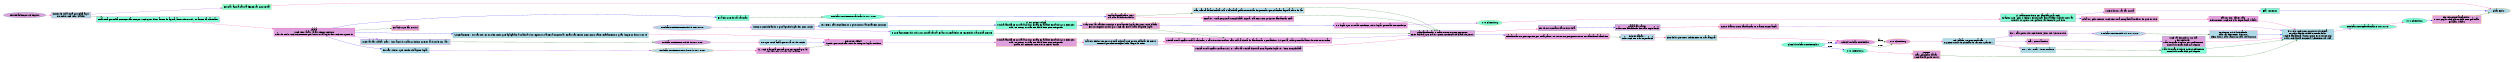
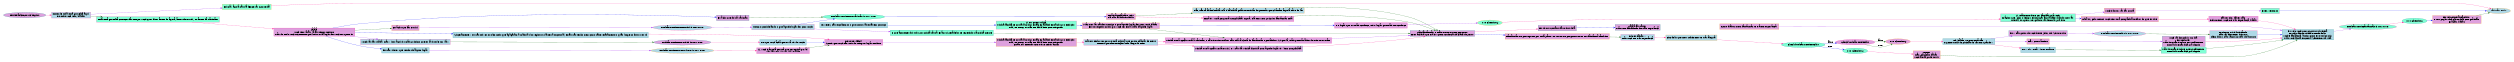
node "Ela, veremos": label "Ela, veremos" -> "Pues, veremos"
node "Chat ends.": label "Chat ends." -> "Zariman ends."
node "Eu acho que foi na Zariman": fillcolor aquamarine -> plum
edge "Mesmo considerando o que aquele lugar fez com você?" -> "Às vezes, não escolhemos o que nossos lares fazem conosco": now "Mesmo considerando o que aquele lugar fez com você?" -> "Boolean LettieHomeZariman is now true."
edge "Jajaja faz parte Mas seus fantasmas me dão esperança" -> "Como diabos meus fantasmas te trazem esperança?": removed
edge "Eu acho que faz Duviri" -> "Boolean LettieHomeDuviri is now true.": added
edge "Fico feliz que meu sofrimento te traz alegria" -> "Check boolean LettieFlirt": now "Fico feliz que meu sofrimento te traz alegria" -> "Check boolean LettieNoFlirt"
edge "Check boolean LettieNoFlirt" -> "Check boolean LettieFlirt": label "true" -> "false"
